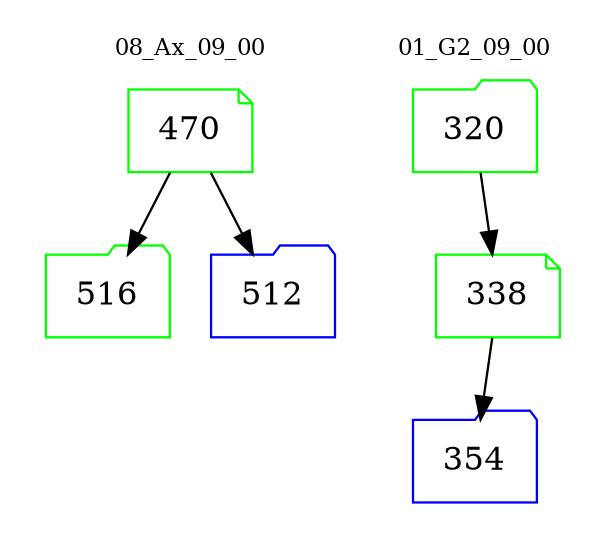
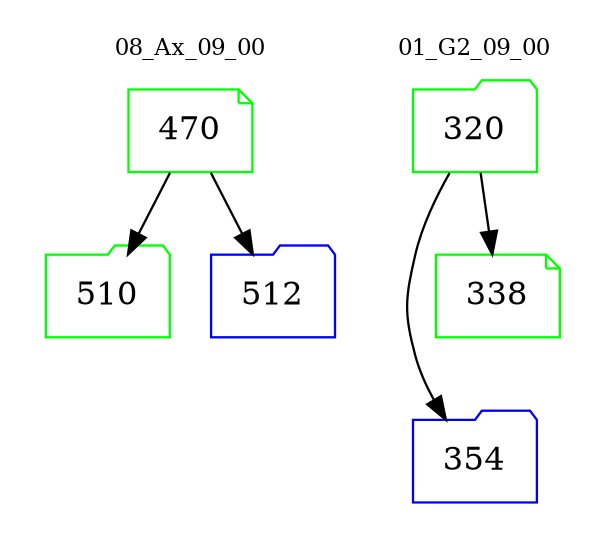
node "516": label "516" -> "510"
edge "338" -> "354": now "320" -> "354"
